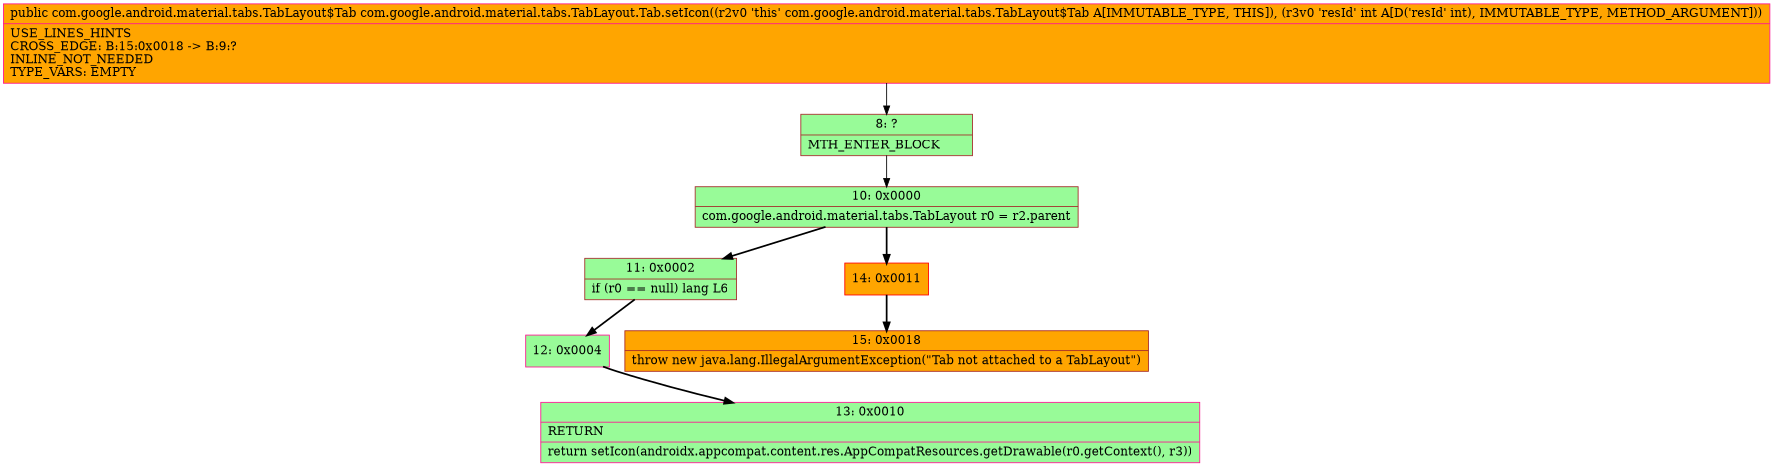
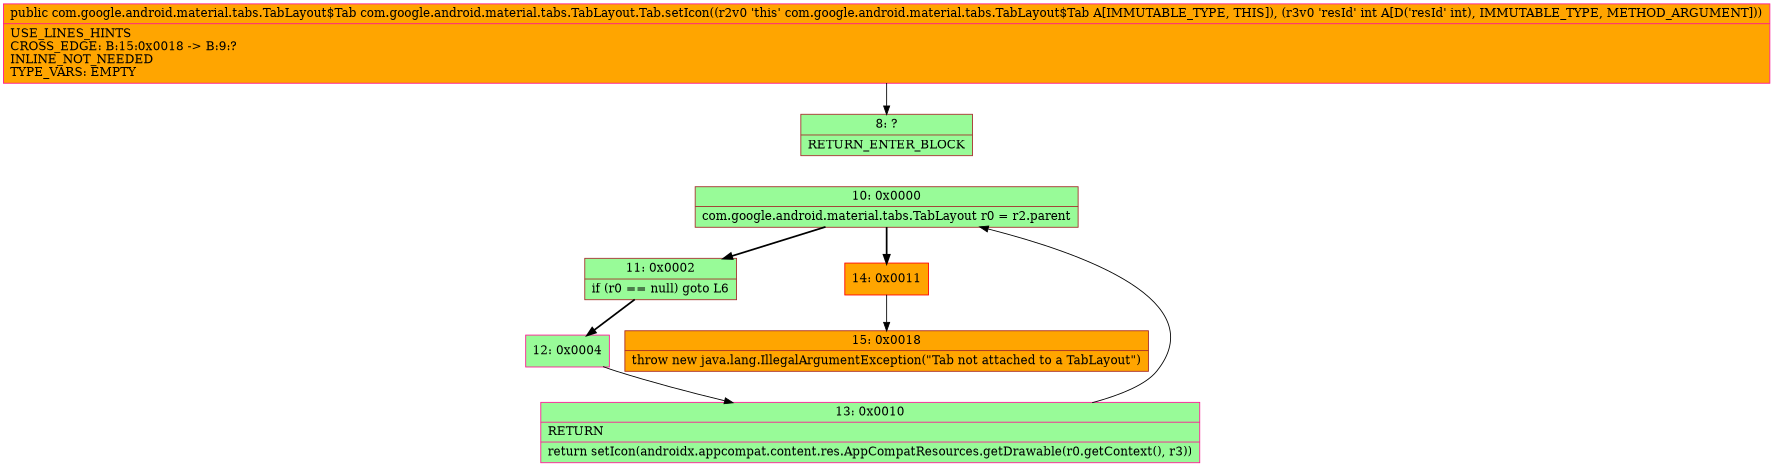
node "8: ?": text "MTH_ENTER_BLOCK" -> "RETURN_ENTER_BLOCK"
edge "8: ?" -> "10: 0x0000": now "13: 0x0010" -> "10: 0x0000"
node "11: 0x0002": text "if (r0 == null) lang L6" -> "if (r0 == null) goto L6"
edge "14: 0x0011" -> "15: 0x0018": style bold -> solid
edge "12: 0x0004" -> "13: 0x0010": style bold -> solid
